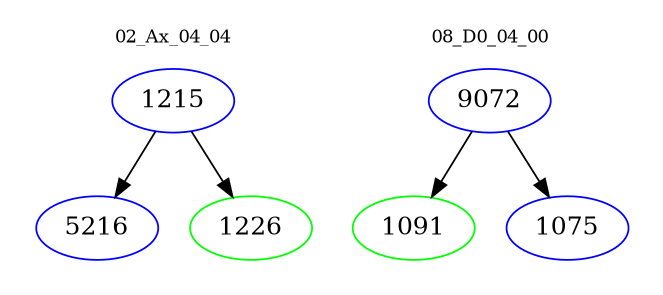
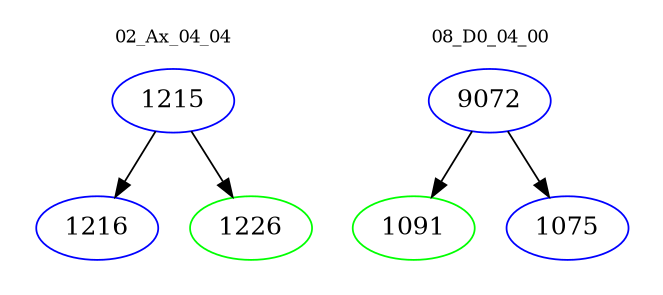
node "5216": label "5216" -> "1216"
